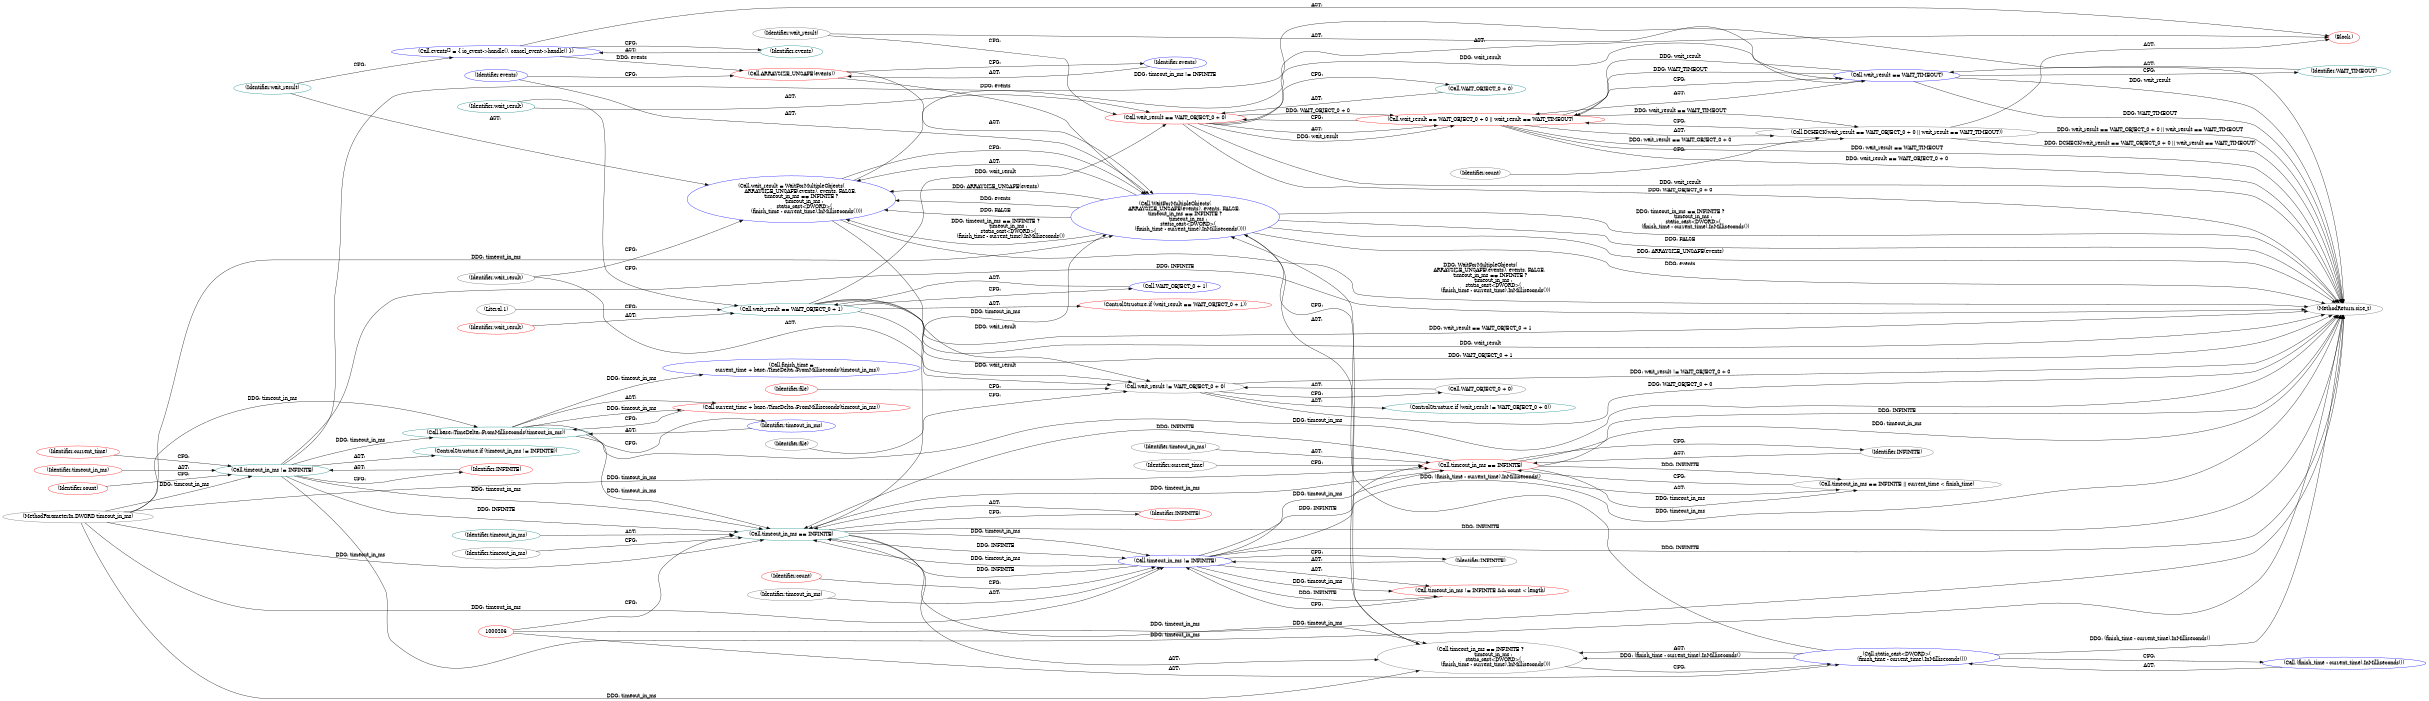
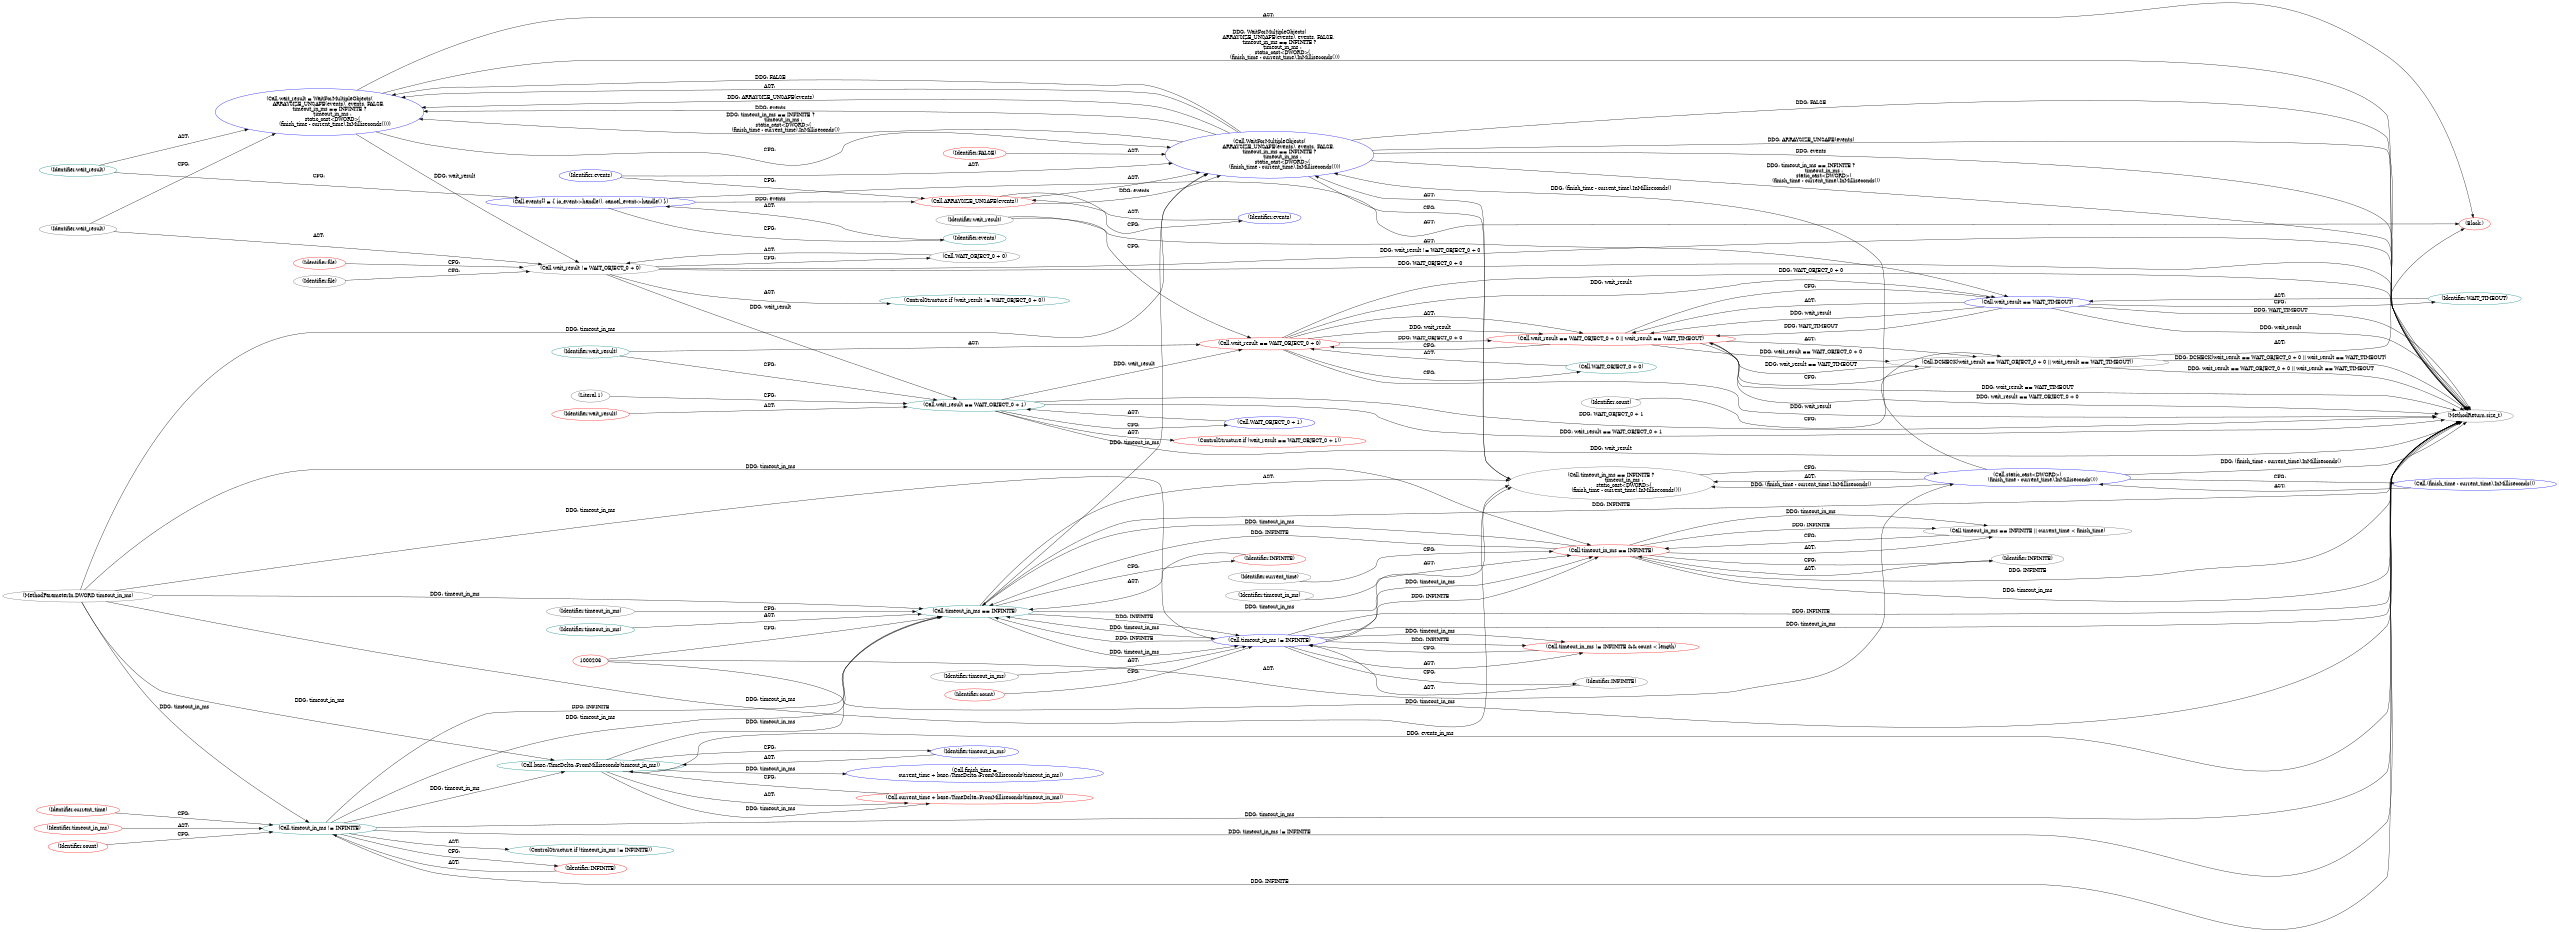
node "(Identifier,FALSE)": added
edge "(Call,wait_result == WAIT_OBJECT_0 + 1)" -> "(Call,wait_result != WAIT_OBJECT_0 + 0)": reversed
edge "(Call,base::TimeDelta::FromMilliseconds(timeout_in_ms))" -> "(MethodReturn,size_t)": label "DDG: timeout_in_ms" -> "DDG: events_in_ms"
